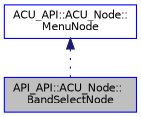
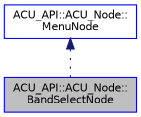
node "API_API::ACU_Node:: BandSelectNode": label "API_API::ACU_Node:: BandSelectNode" -> "ACU_API::ACU_Node:: BandSelectNode"
